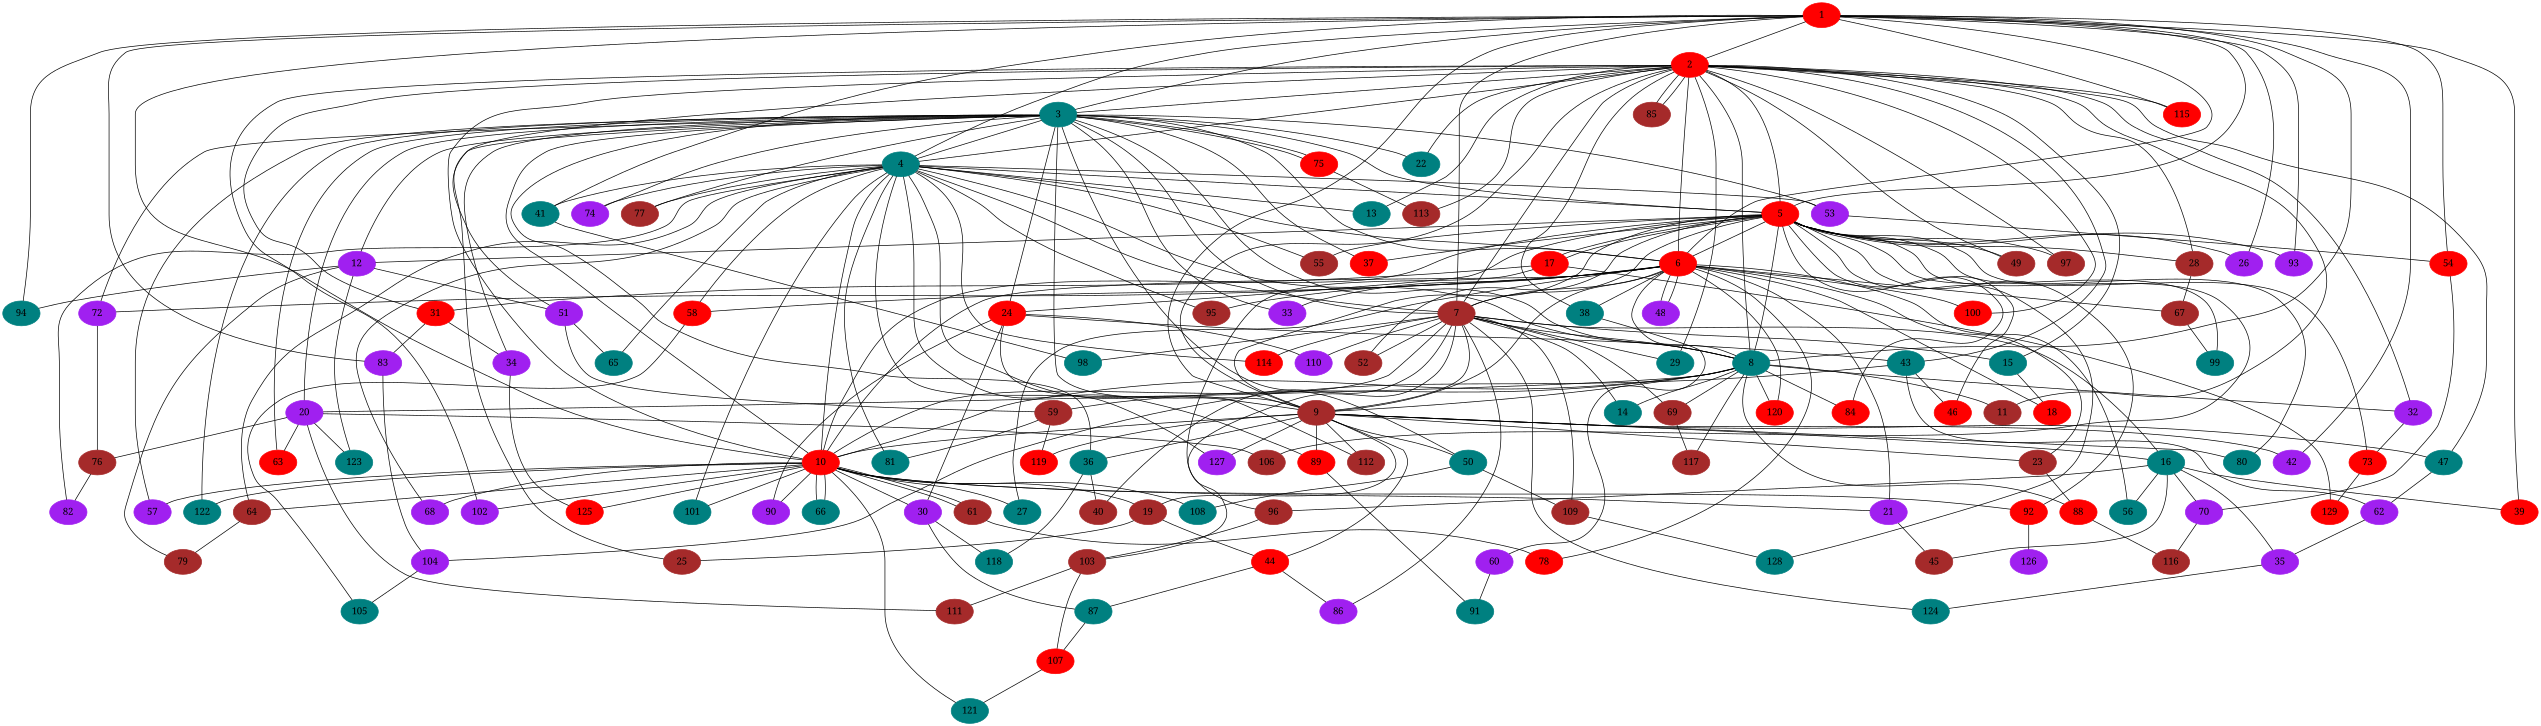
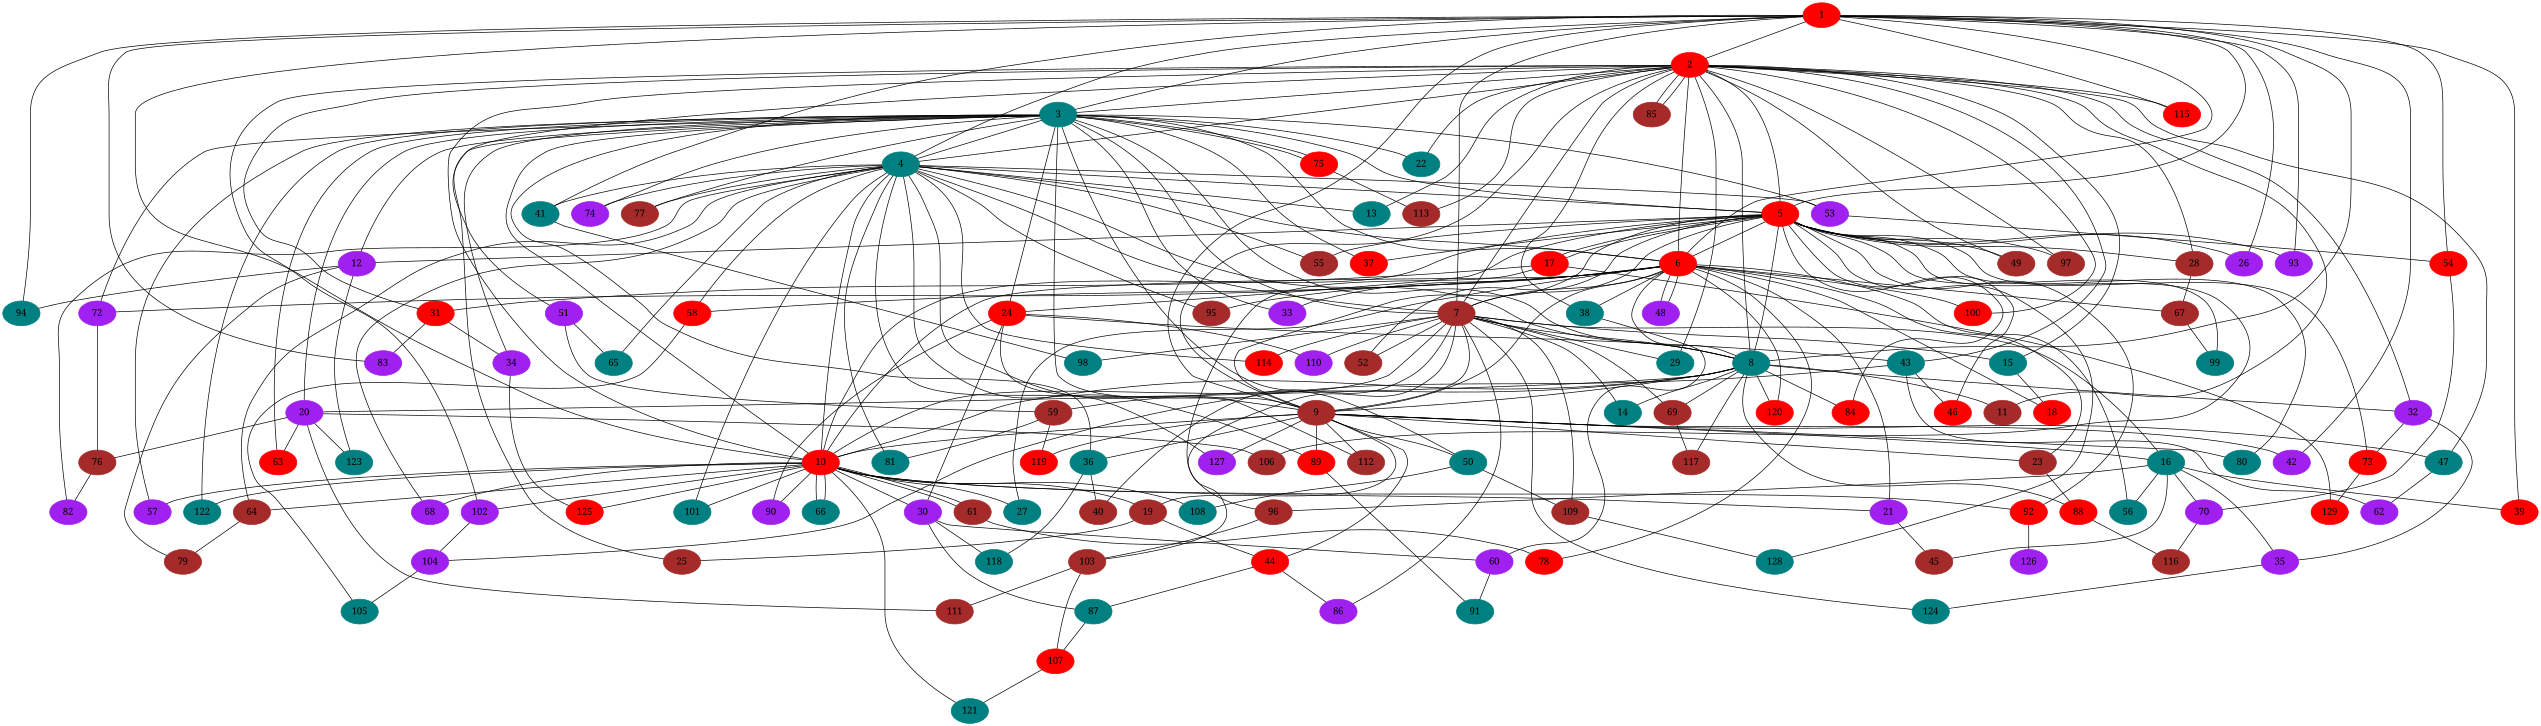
edge "12" -- "51": removed
edge "83" -- "104": now "102" -- "104"
edge "62" -- "35": now "32" -- "35"
edge "30" -- "60": added
